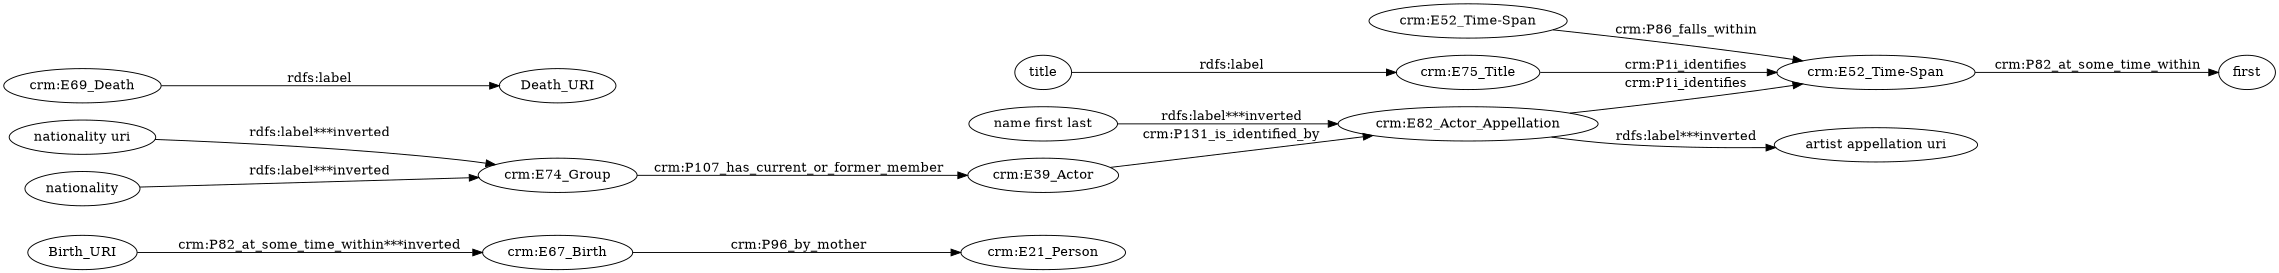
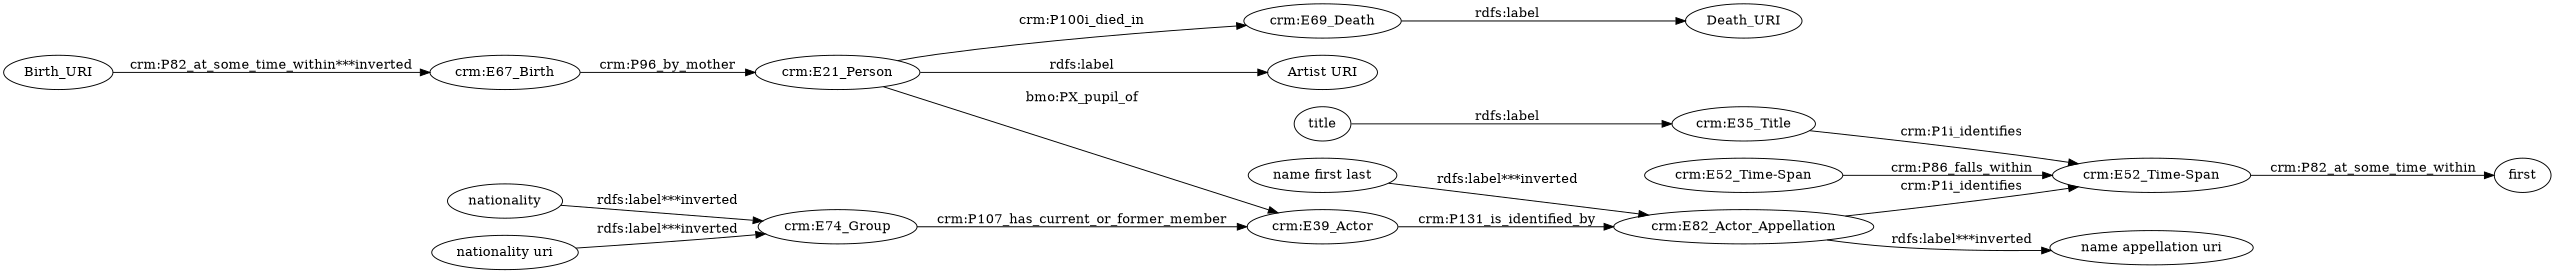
edge "crm:E21_Person" -> "crm:E69_Death": added, label "crm:P100i_died_in"
node "Artist URI": added
node "crm:E75_Title": label "crm:E75_Title" -> "crm:E35_Title"
node "artist appellation uri": label "artist appellation uri" -> "name appellation uri"
edge "crm:E21_Person" -> "crm:E39_Actor": added, label "bmo:PX_pupil_of"
